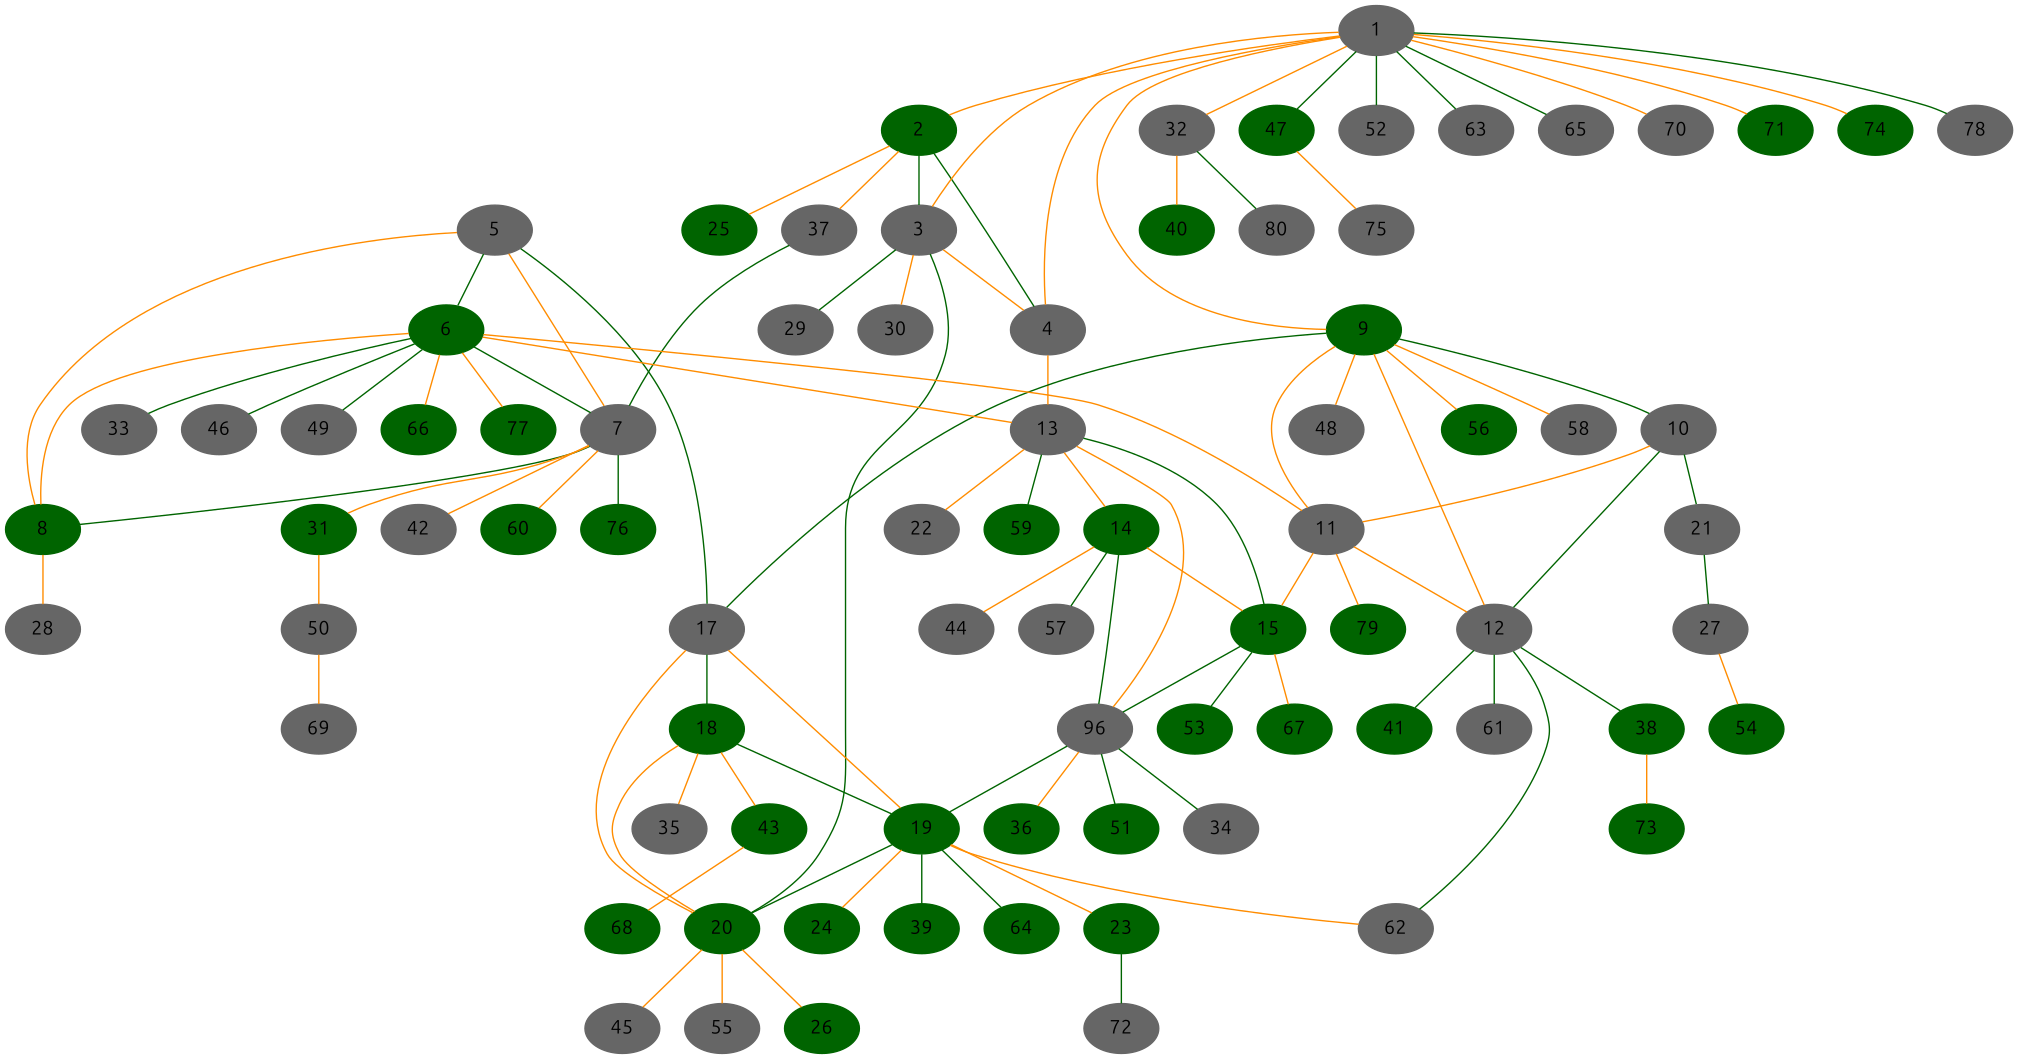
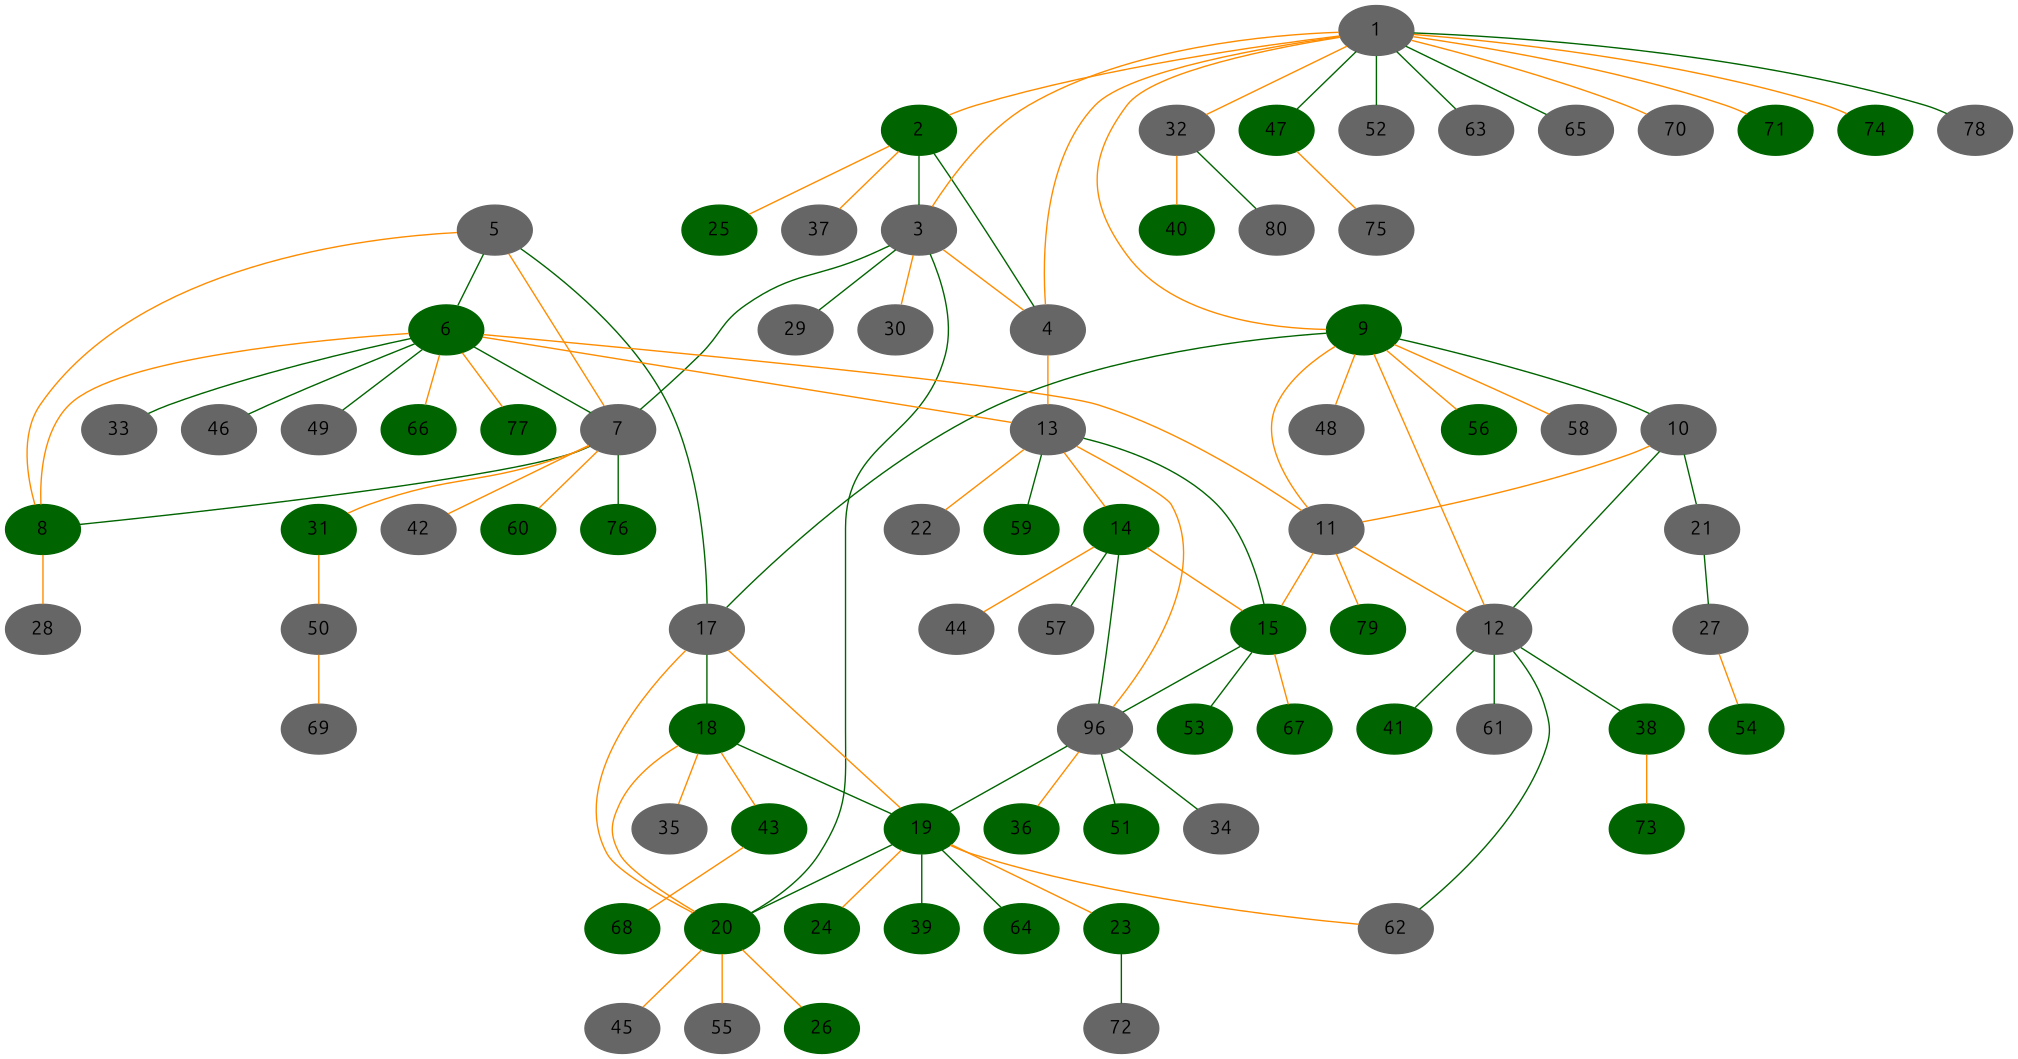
edge "37" -- "7": now "3" -- "7"
